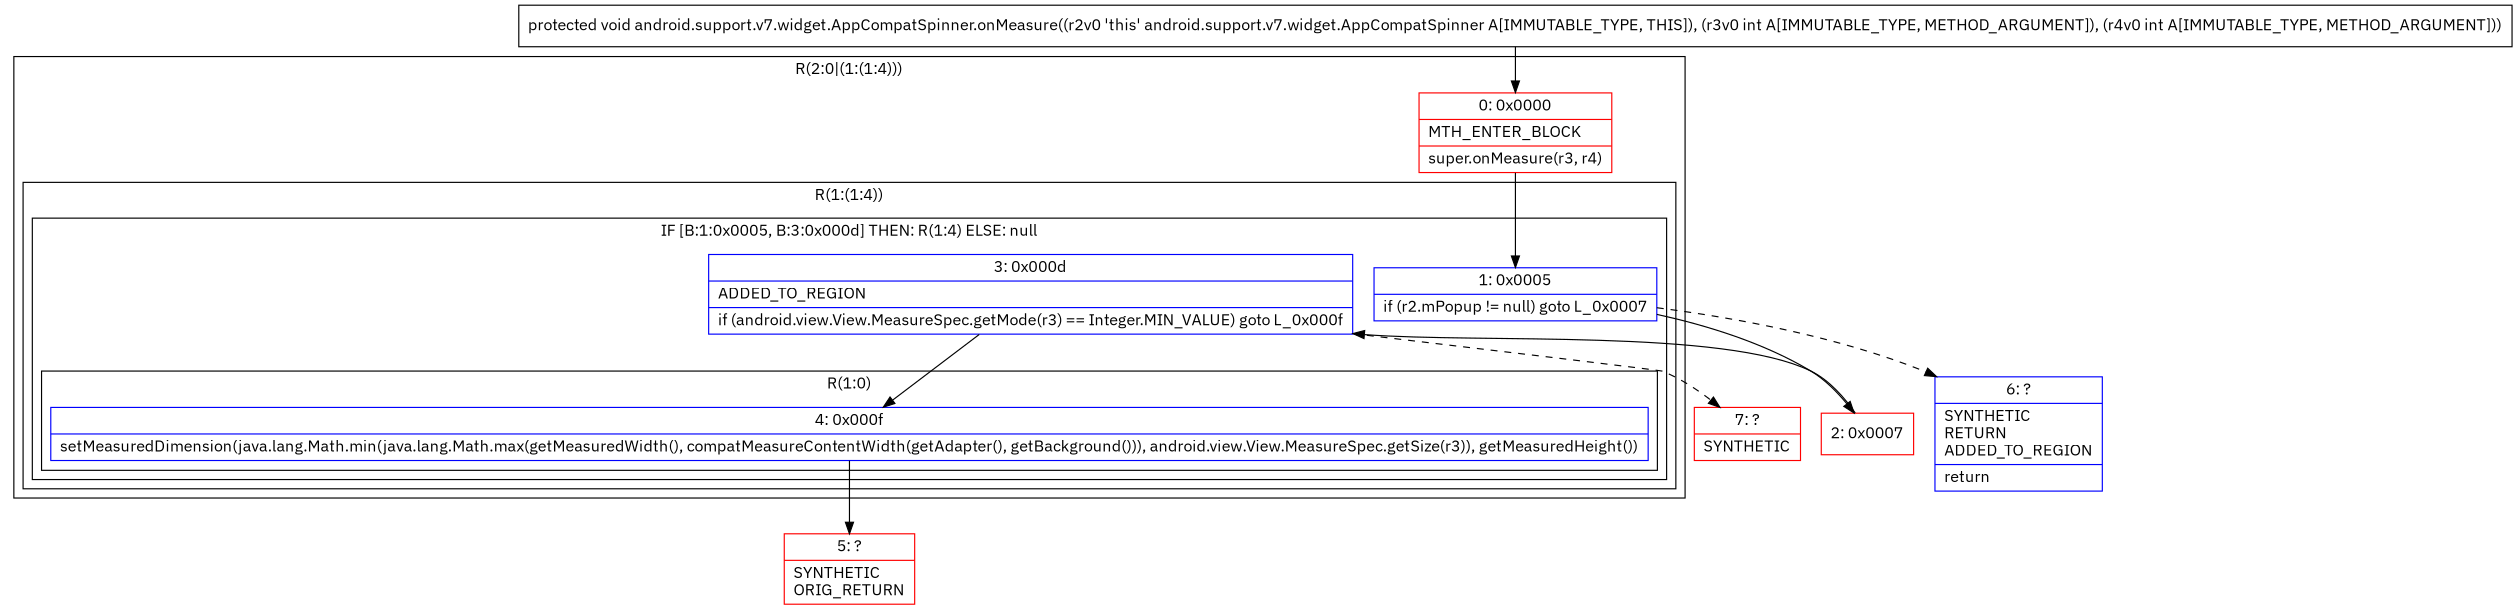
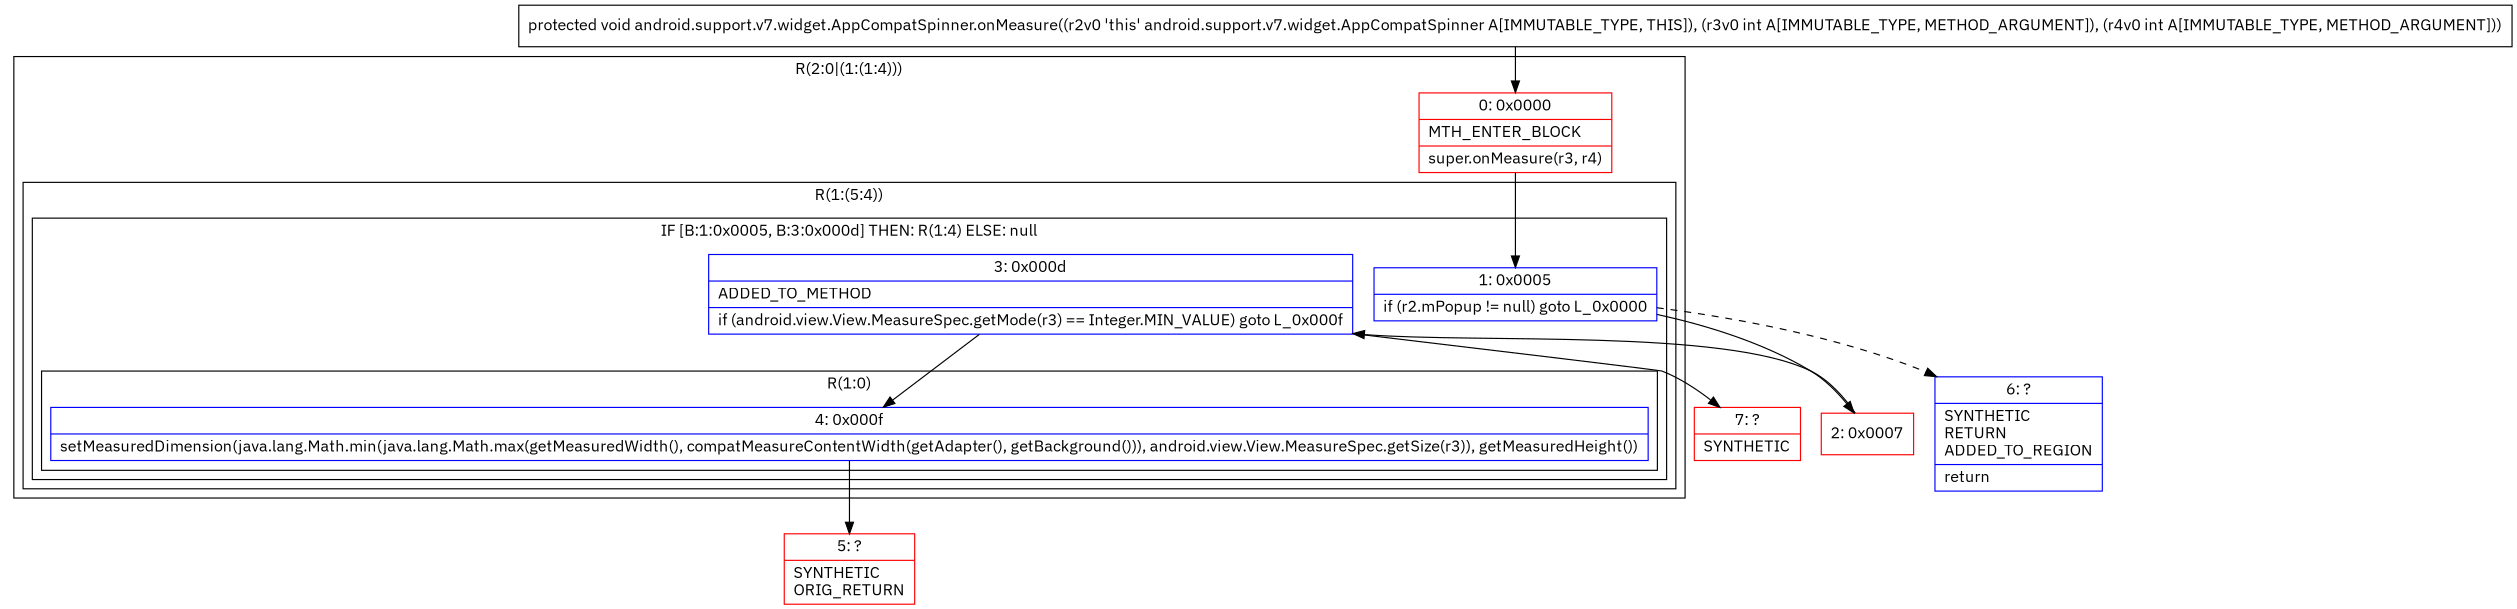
cluster "R(1:(1:4))": label "R(1:(1:4))" -> "R(1:(5:4))"
node "3: 0x000d": text "ADDED_TO_REGION" -> "ADDED_TO_METHOD"
node "1: 0x0005": text "if (r2.mPopup != null) goto L_0x0007" -> "if (r2.mPopup != null) goto L_0x0000"
edge "3: 0x000d" -> "7: ?": style dashed -> solid
